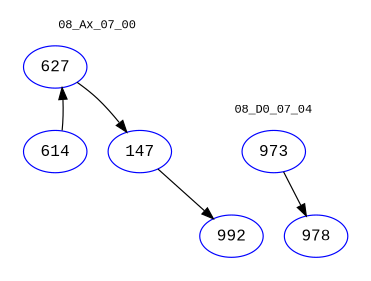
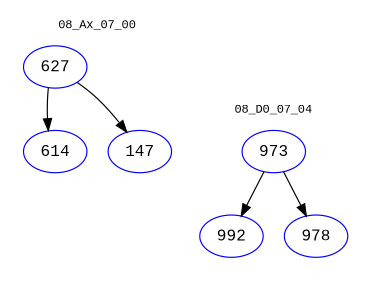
edge "614" -> "627": reversed
edge "147" -> "992": now "973" -> "992"
